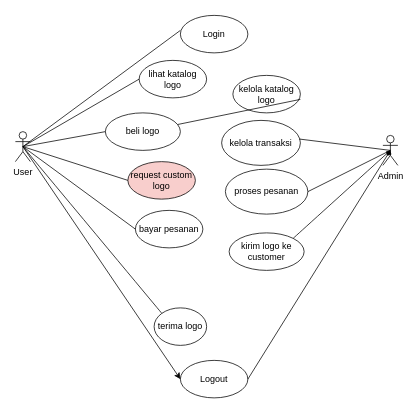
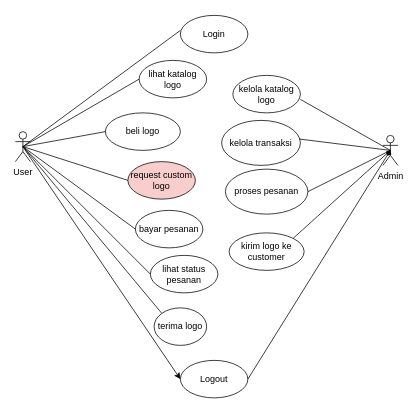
edge "kelola katalog logo" -- "beli logo": now "kelola katalog logo" -- "Admin"
edge "User" -- "lihat status pesanan": added
node "lihat status pesanan": added
